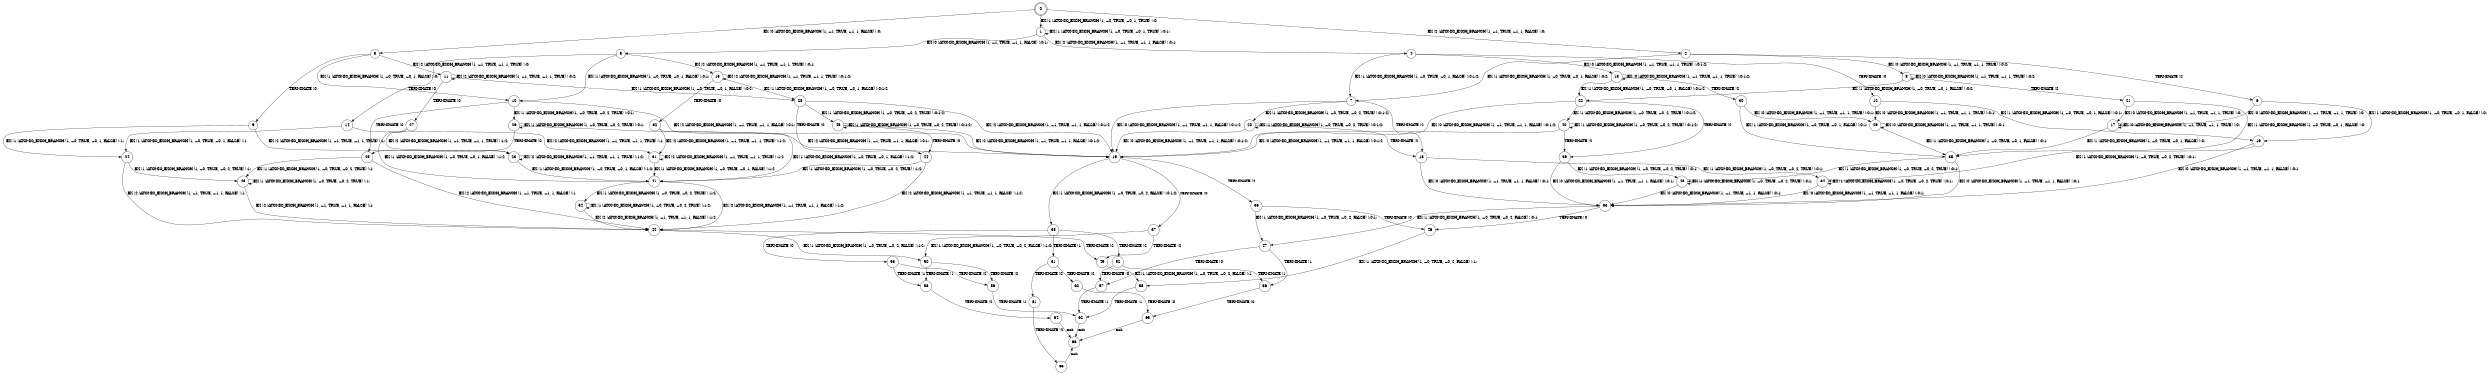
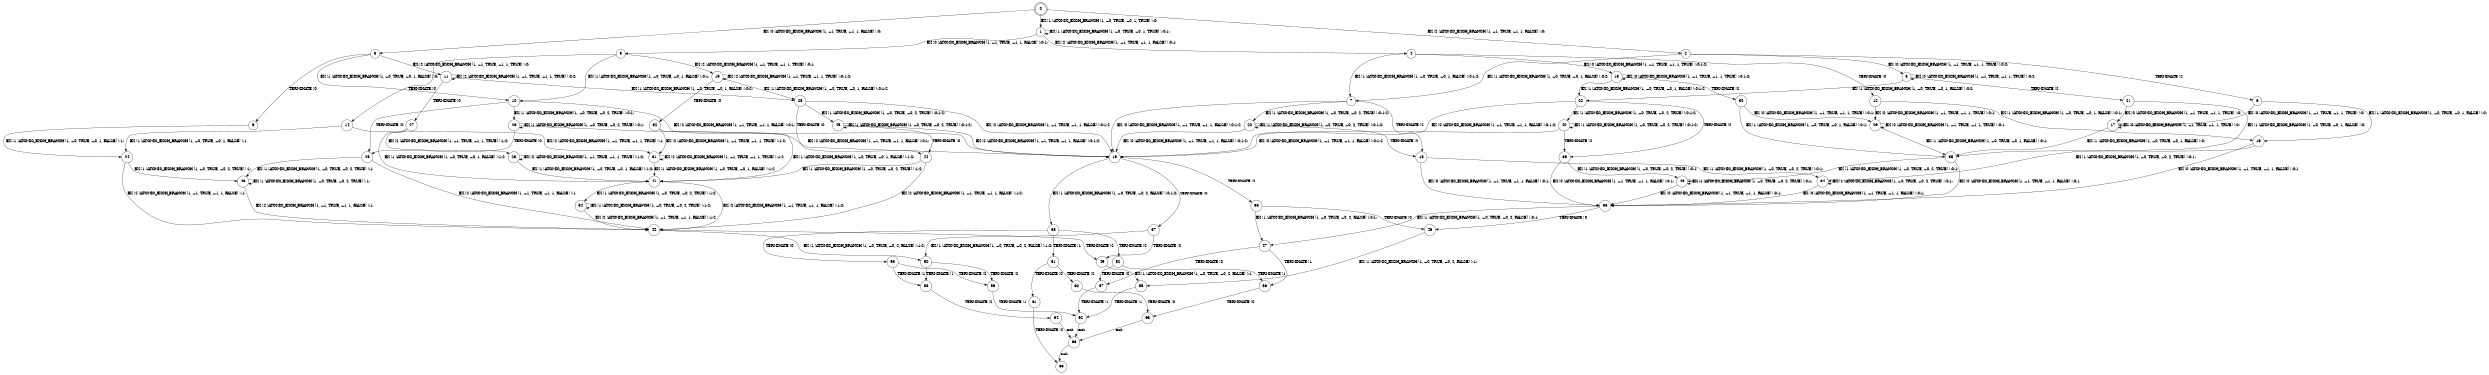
edge "9" -> "23": removed, label "EX !2 !ATOMIC_EXCH_BRANCH (1, +1, TRUE, +1, 1, TRUE) !:1:"
edge "65" -> "66": reversed
